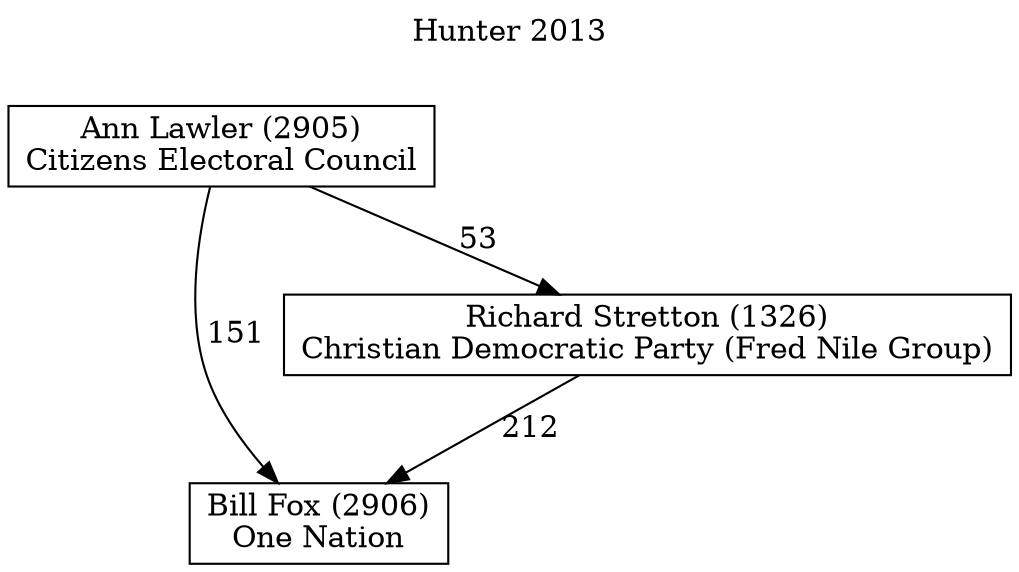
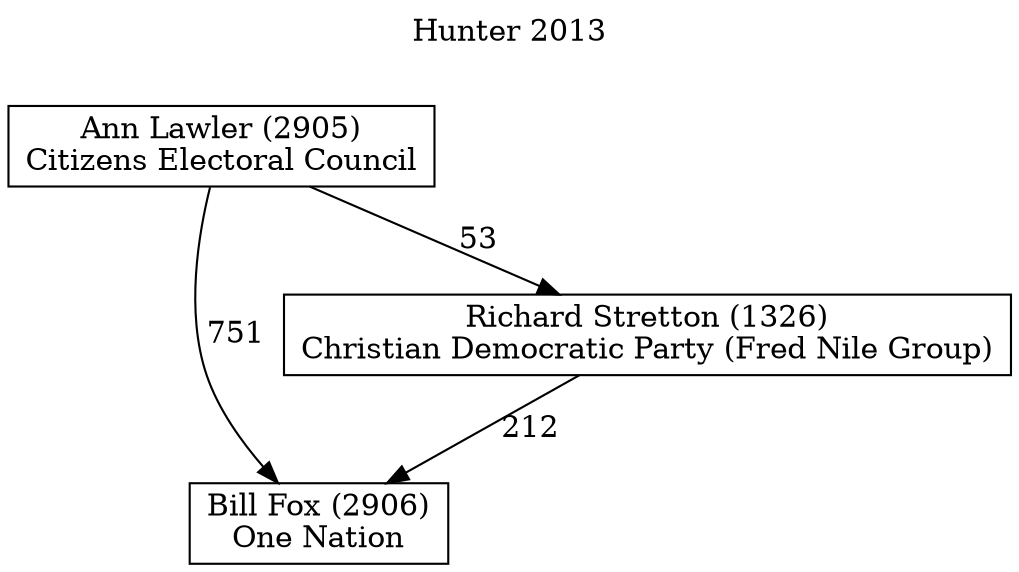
edge "Ann Lawler (2905) Citizens Electoral Council" -> "Bill Fox (2906) One Nation": label "151" -> "751"
